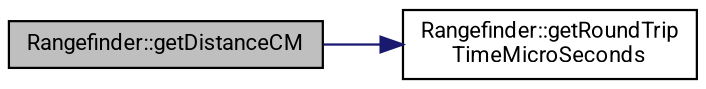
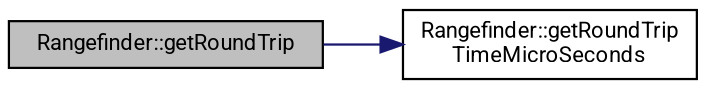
node "Rangefinder::getDistanceCM": label "Rangefinder::getDistanceCM" -> "Rangefinder::getRoundTrip"
